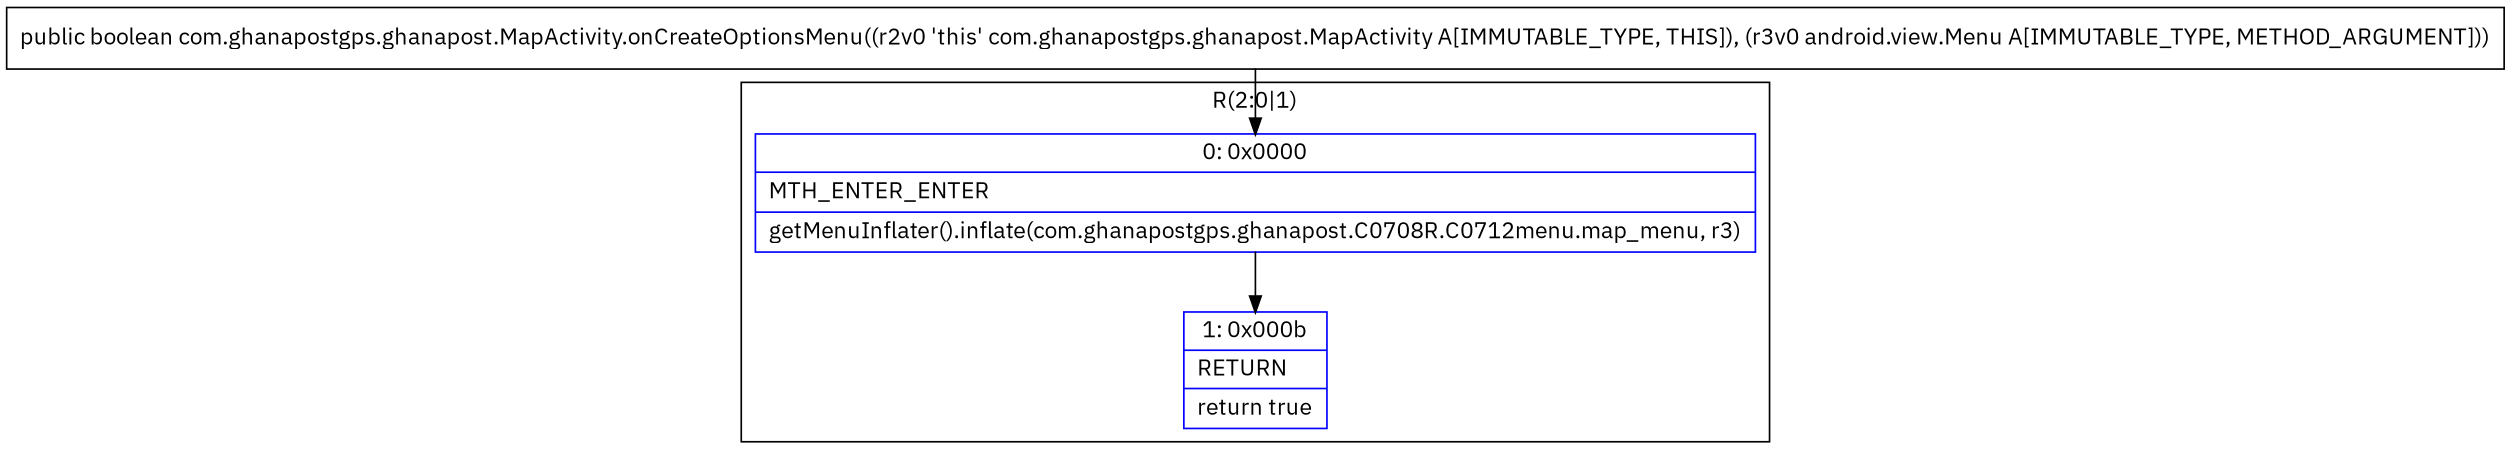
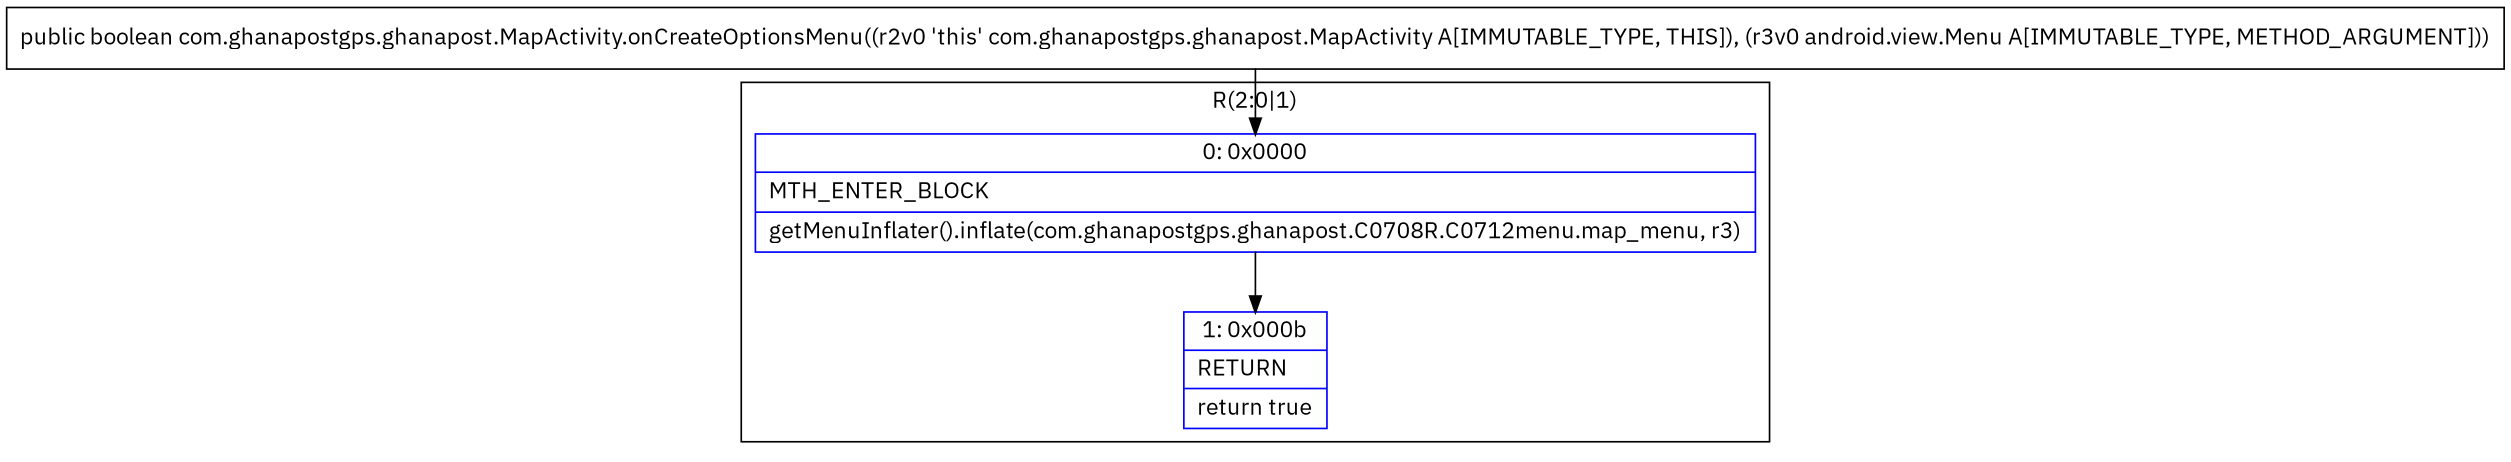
node "0: 0x0000": text "MTH_ENTER_ENTER" -> "MTH_ENTER_BLOCK"
